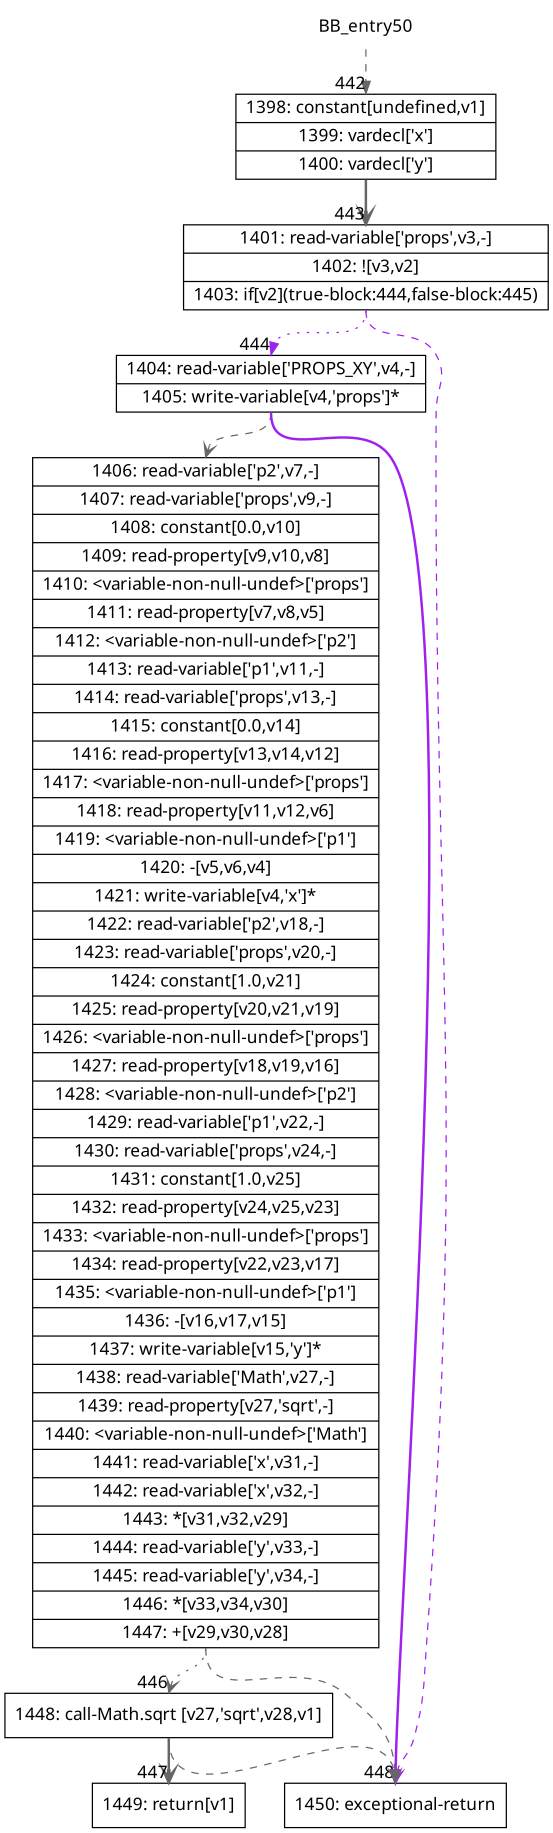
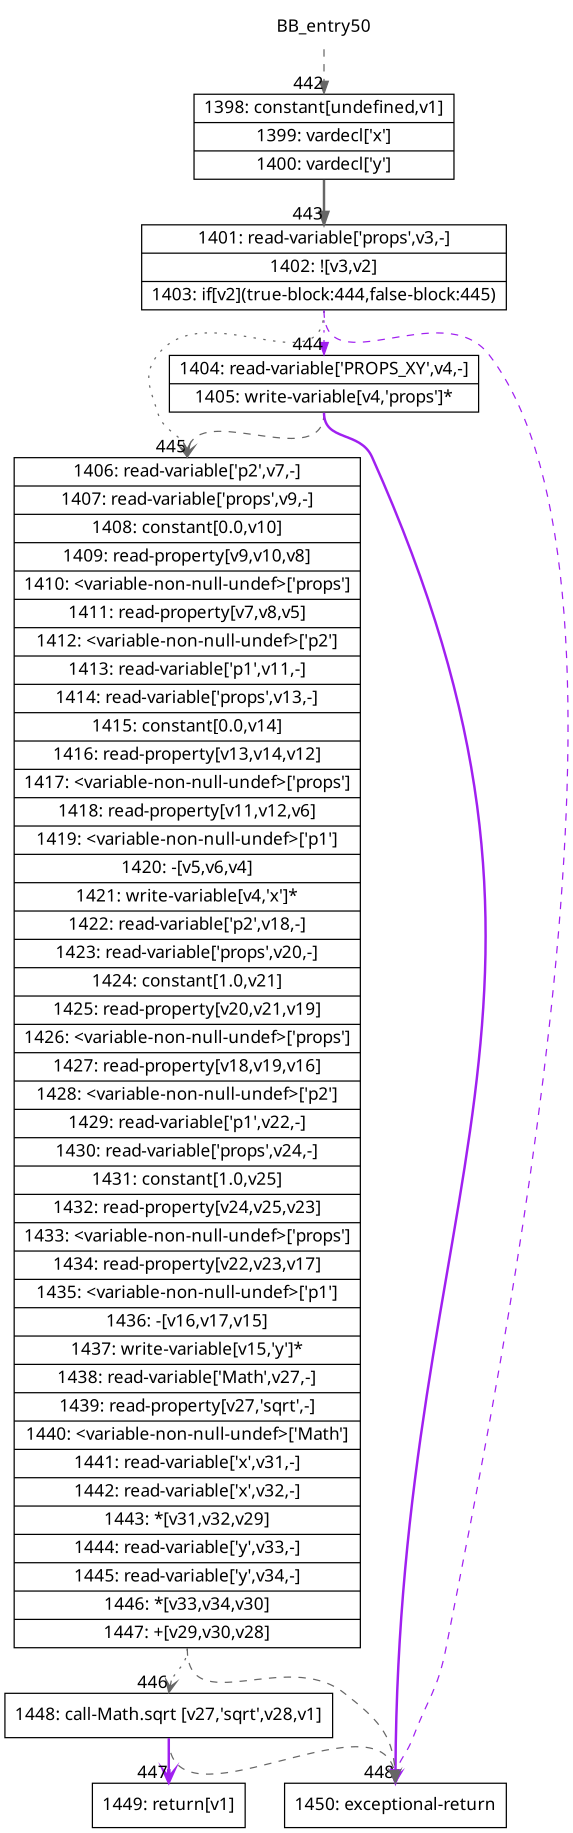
edge "1398: constant[undefined,v1]" -> "1401: read-variable['props',v3,-]": arrowhead vee -> normal
edge "1401: read-variable['props',v3,-]" -> "1406: read-variable['p2',v7,-]": added
edge "1448: call-Math.sqrt [v27,'sqrt',v28,v1]" -> "1449: return[v1]": color gray40 -> purple
